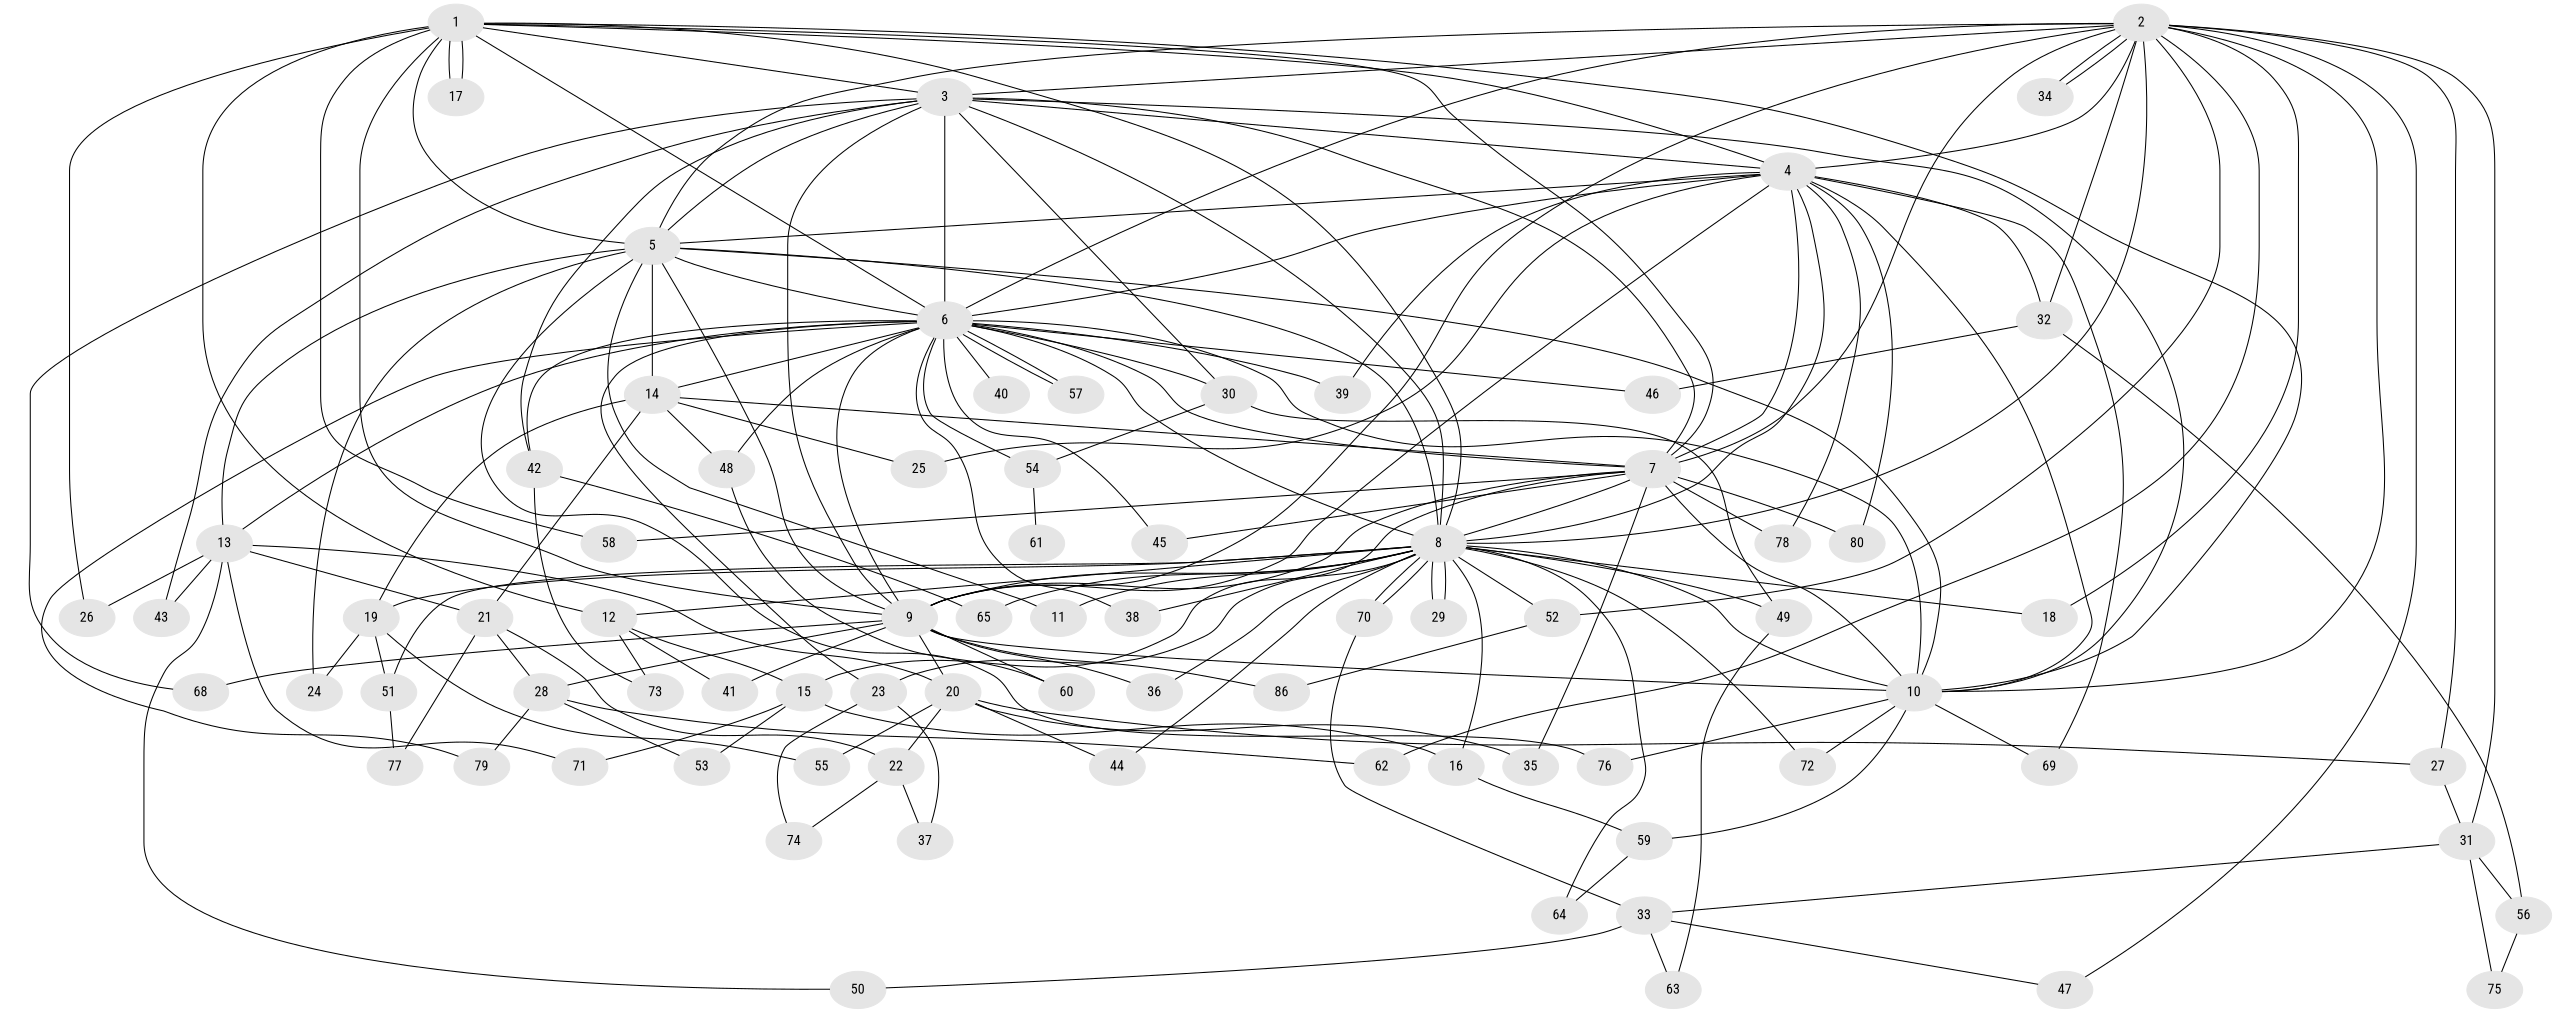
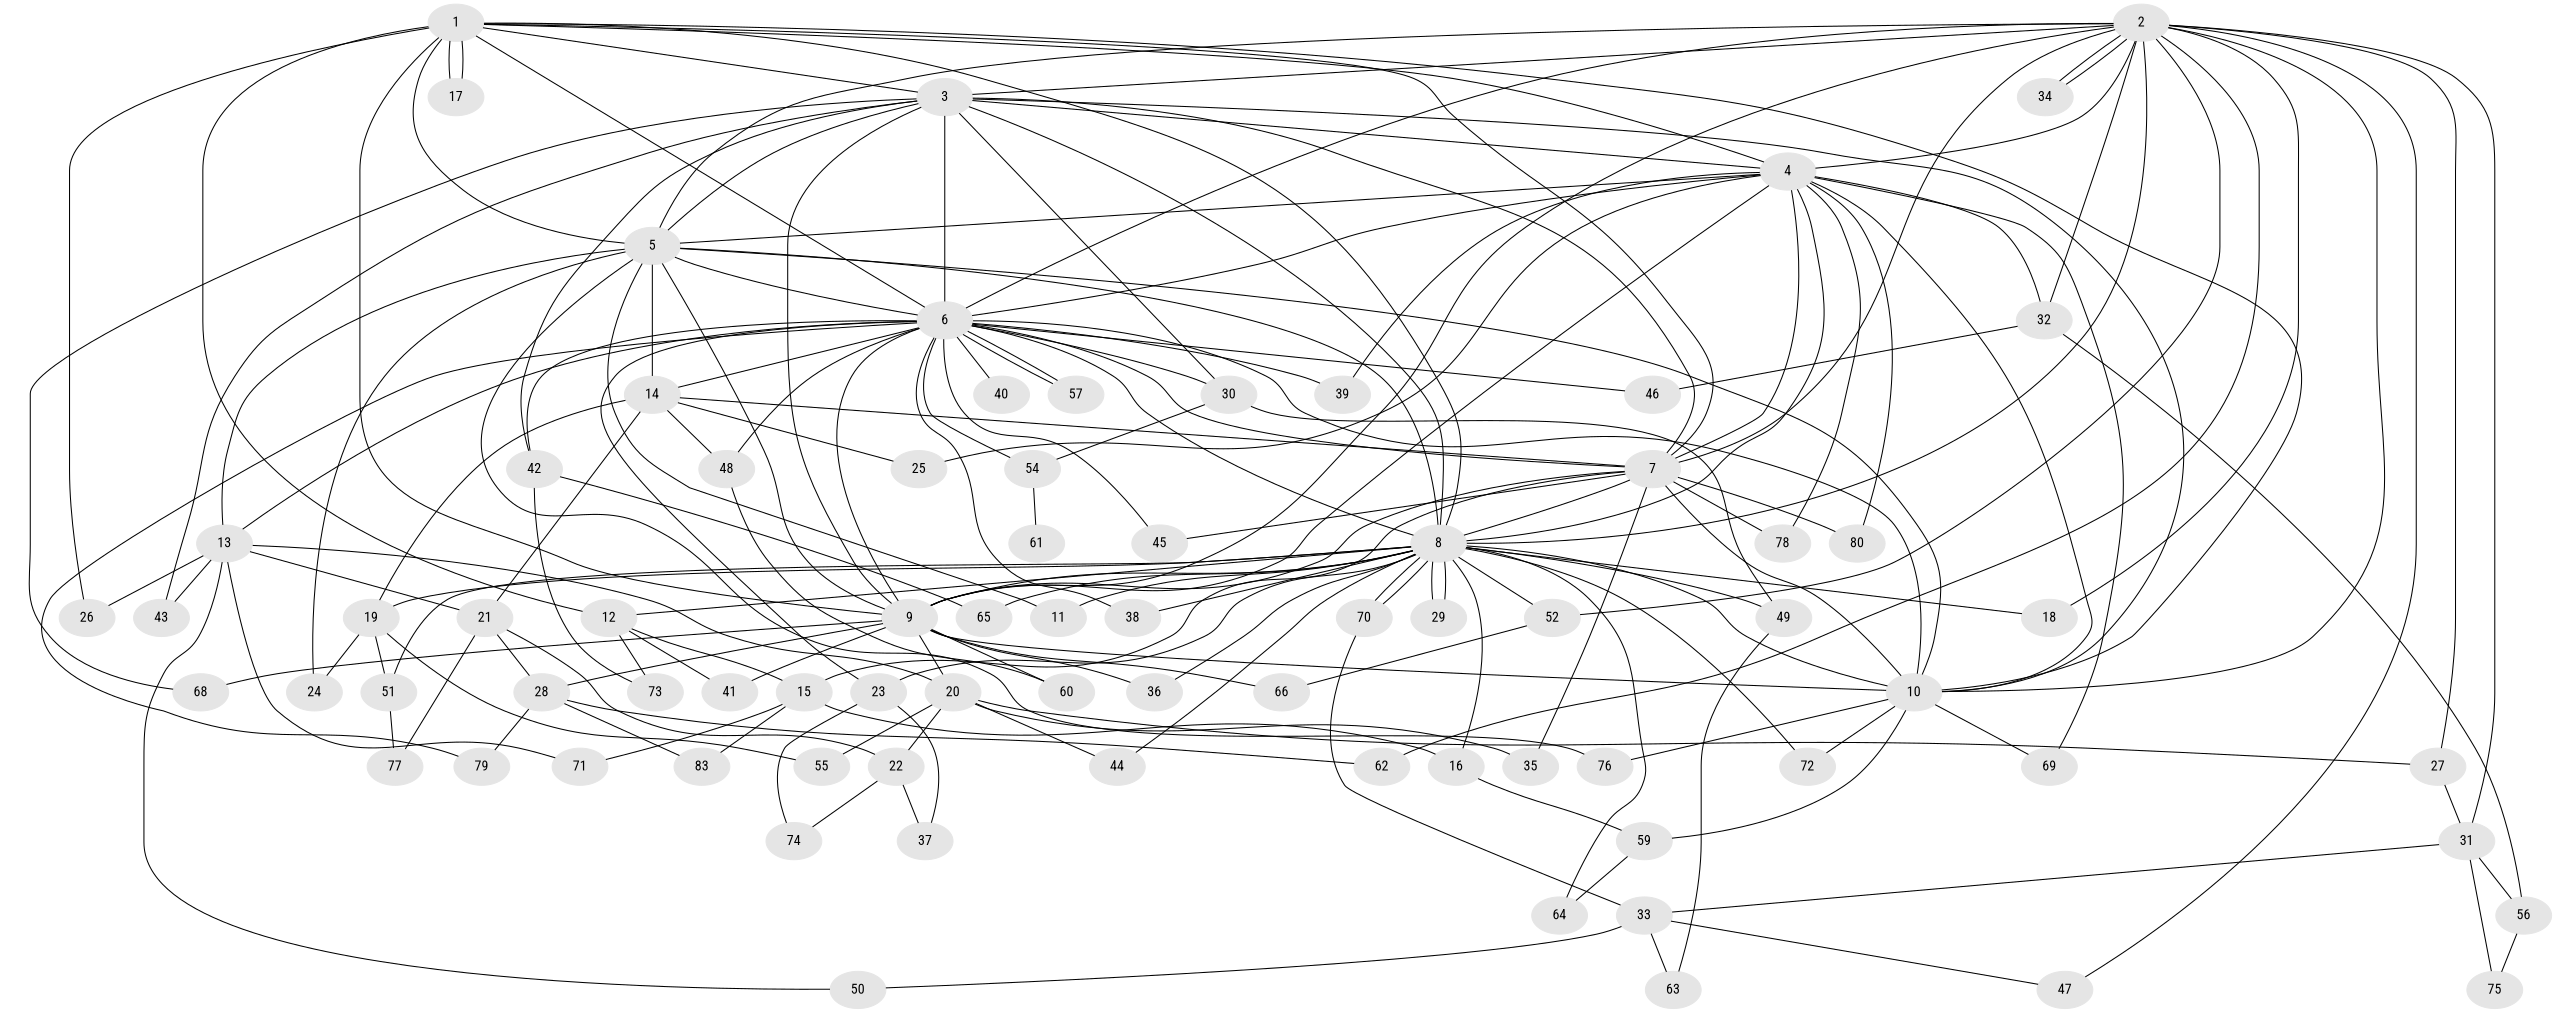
node "58": removed
node "86": label "86" -> "66"
node "53": label "53" -> "83"
